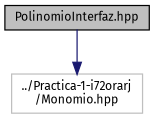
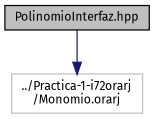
node "../Practica-1-i72orarj /Monomio.hpp": label "../Practica-1-i72orarj /Monomio.hpp" -> "../Practica-1-i72orarj /Monomio.orarj"
